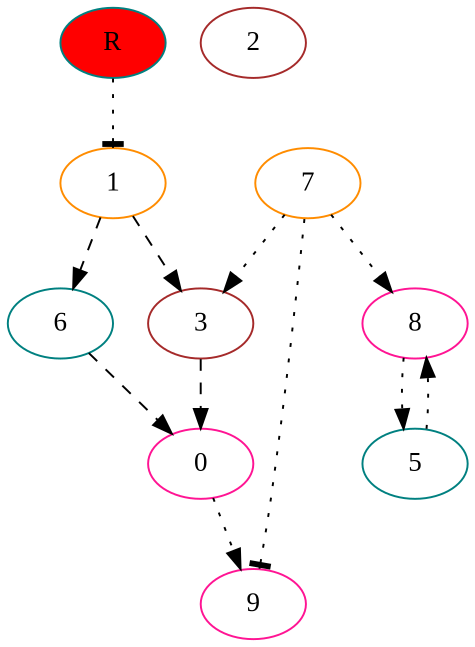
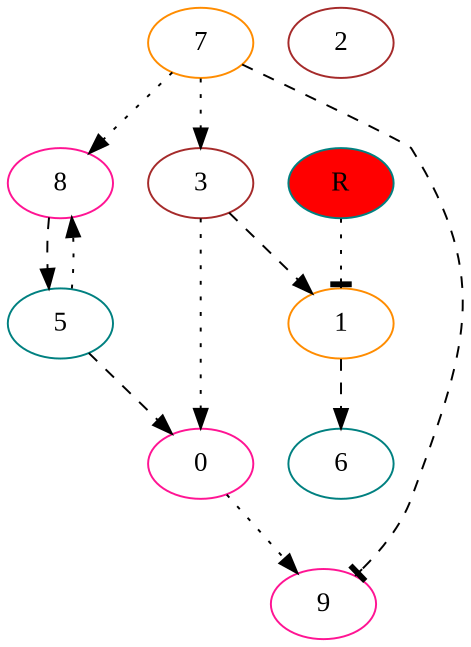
edge "1" -> "3": reversed
edge "3" -> "0": style dashed -> dotted
edge "8" -> "5": style dotted -> dashed
edge "6" -> "0": now "5" -> "0"
edge "7" -> "9": style dotted -> dashed
